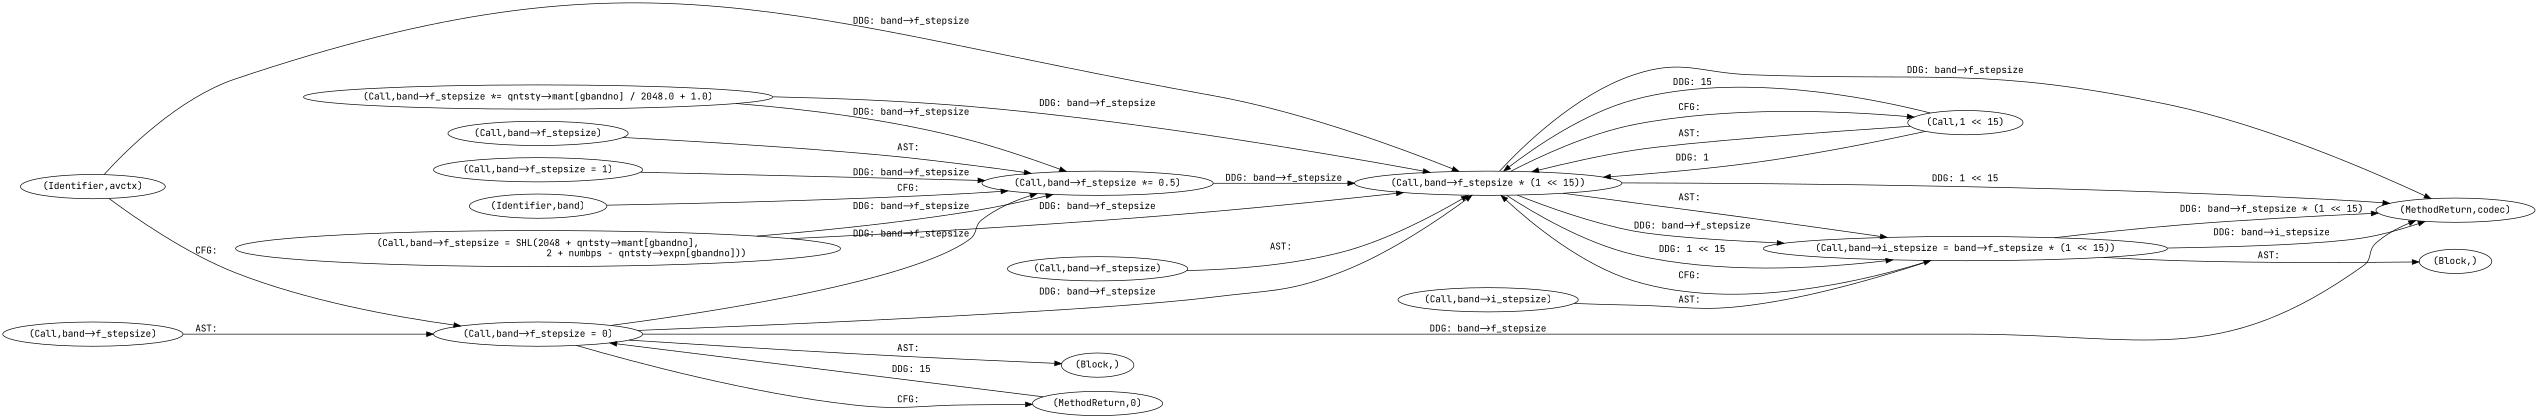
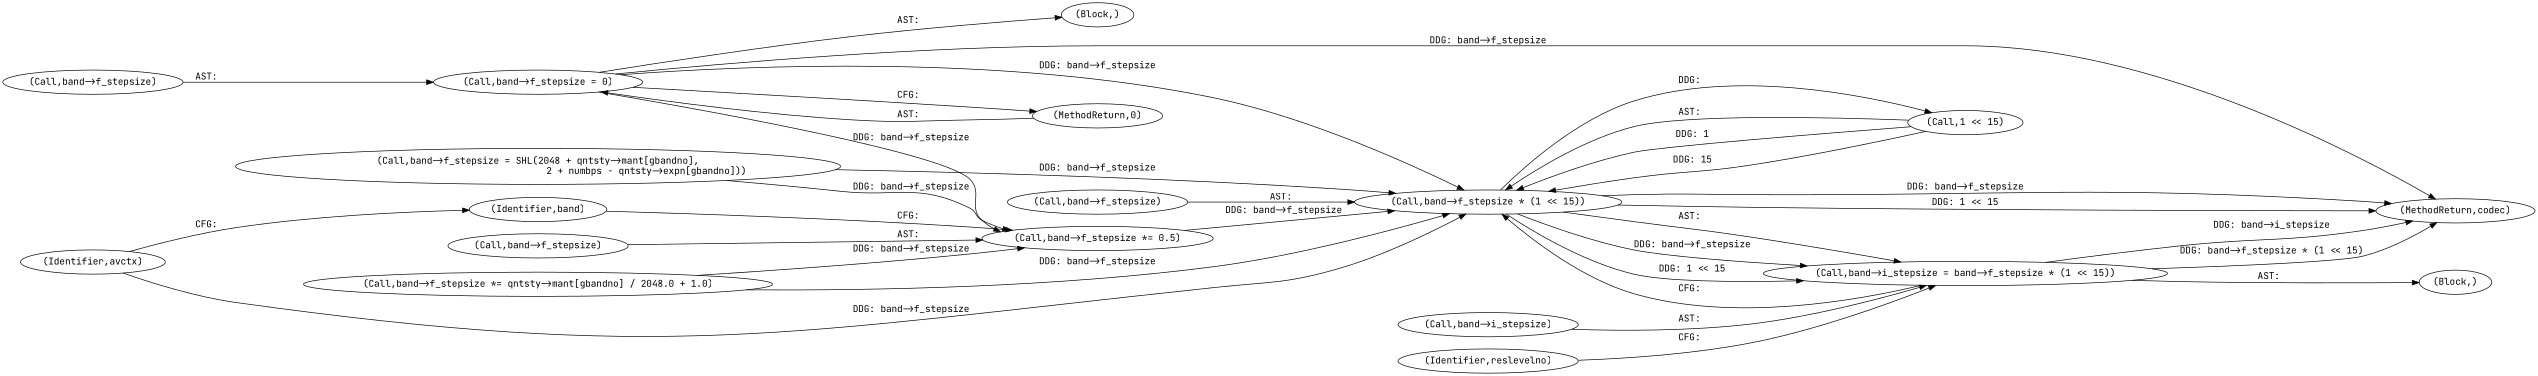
edge "(Call,band->f_stepsize * (1 << 15))" -> "(Call,1 << 15)": label "CFG: " -> "DDG: "
node "(Call,band->f_stepsize = 1)": removed
edge "(Identifier,avctx)" -> "(Call,band->f_stepsize = 0)": now "(Identifier,avctx)" -> "(Identifier,band)"
node "(Identifier,reslevelno)": added
edge "(MethodReturn,0)" -> "(Call,band->f_stepsize = 0)": label "DDG: 15" -> "AST: "
